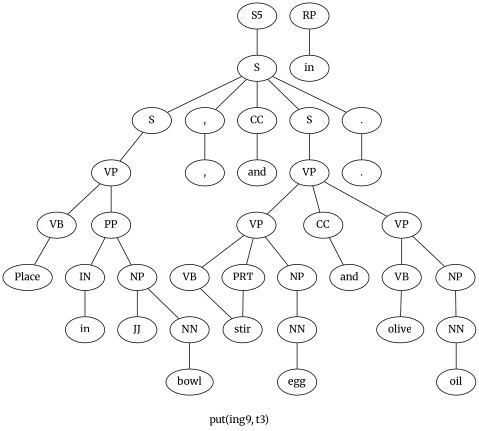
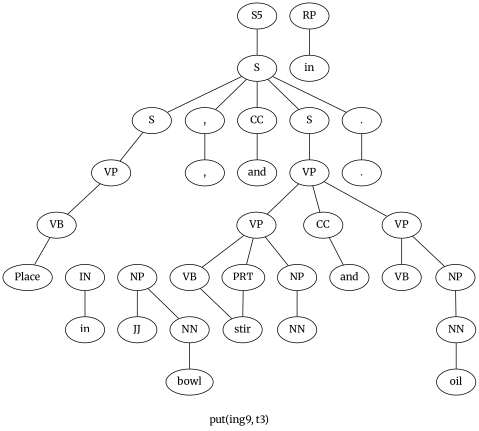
node "PP": removed
node "olive": removed
node "egg": removed
